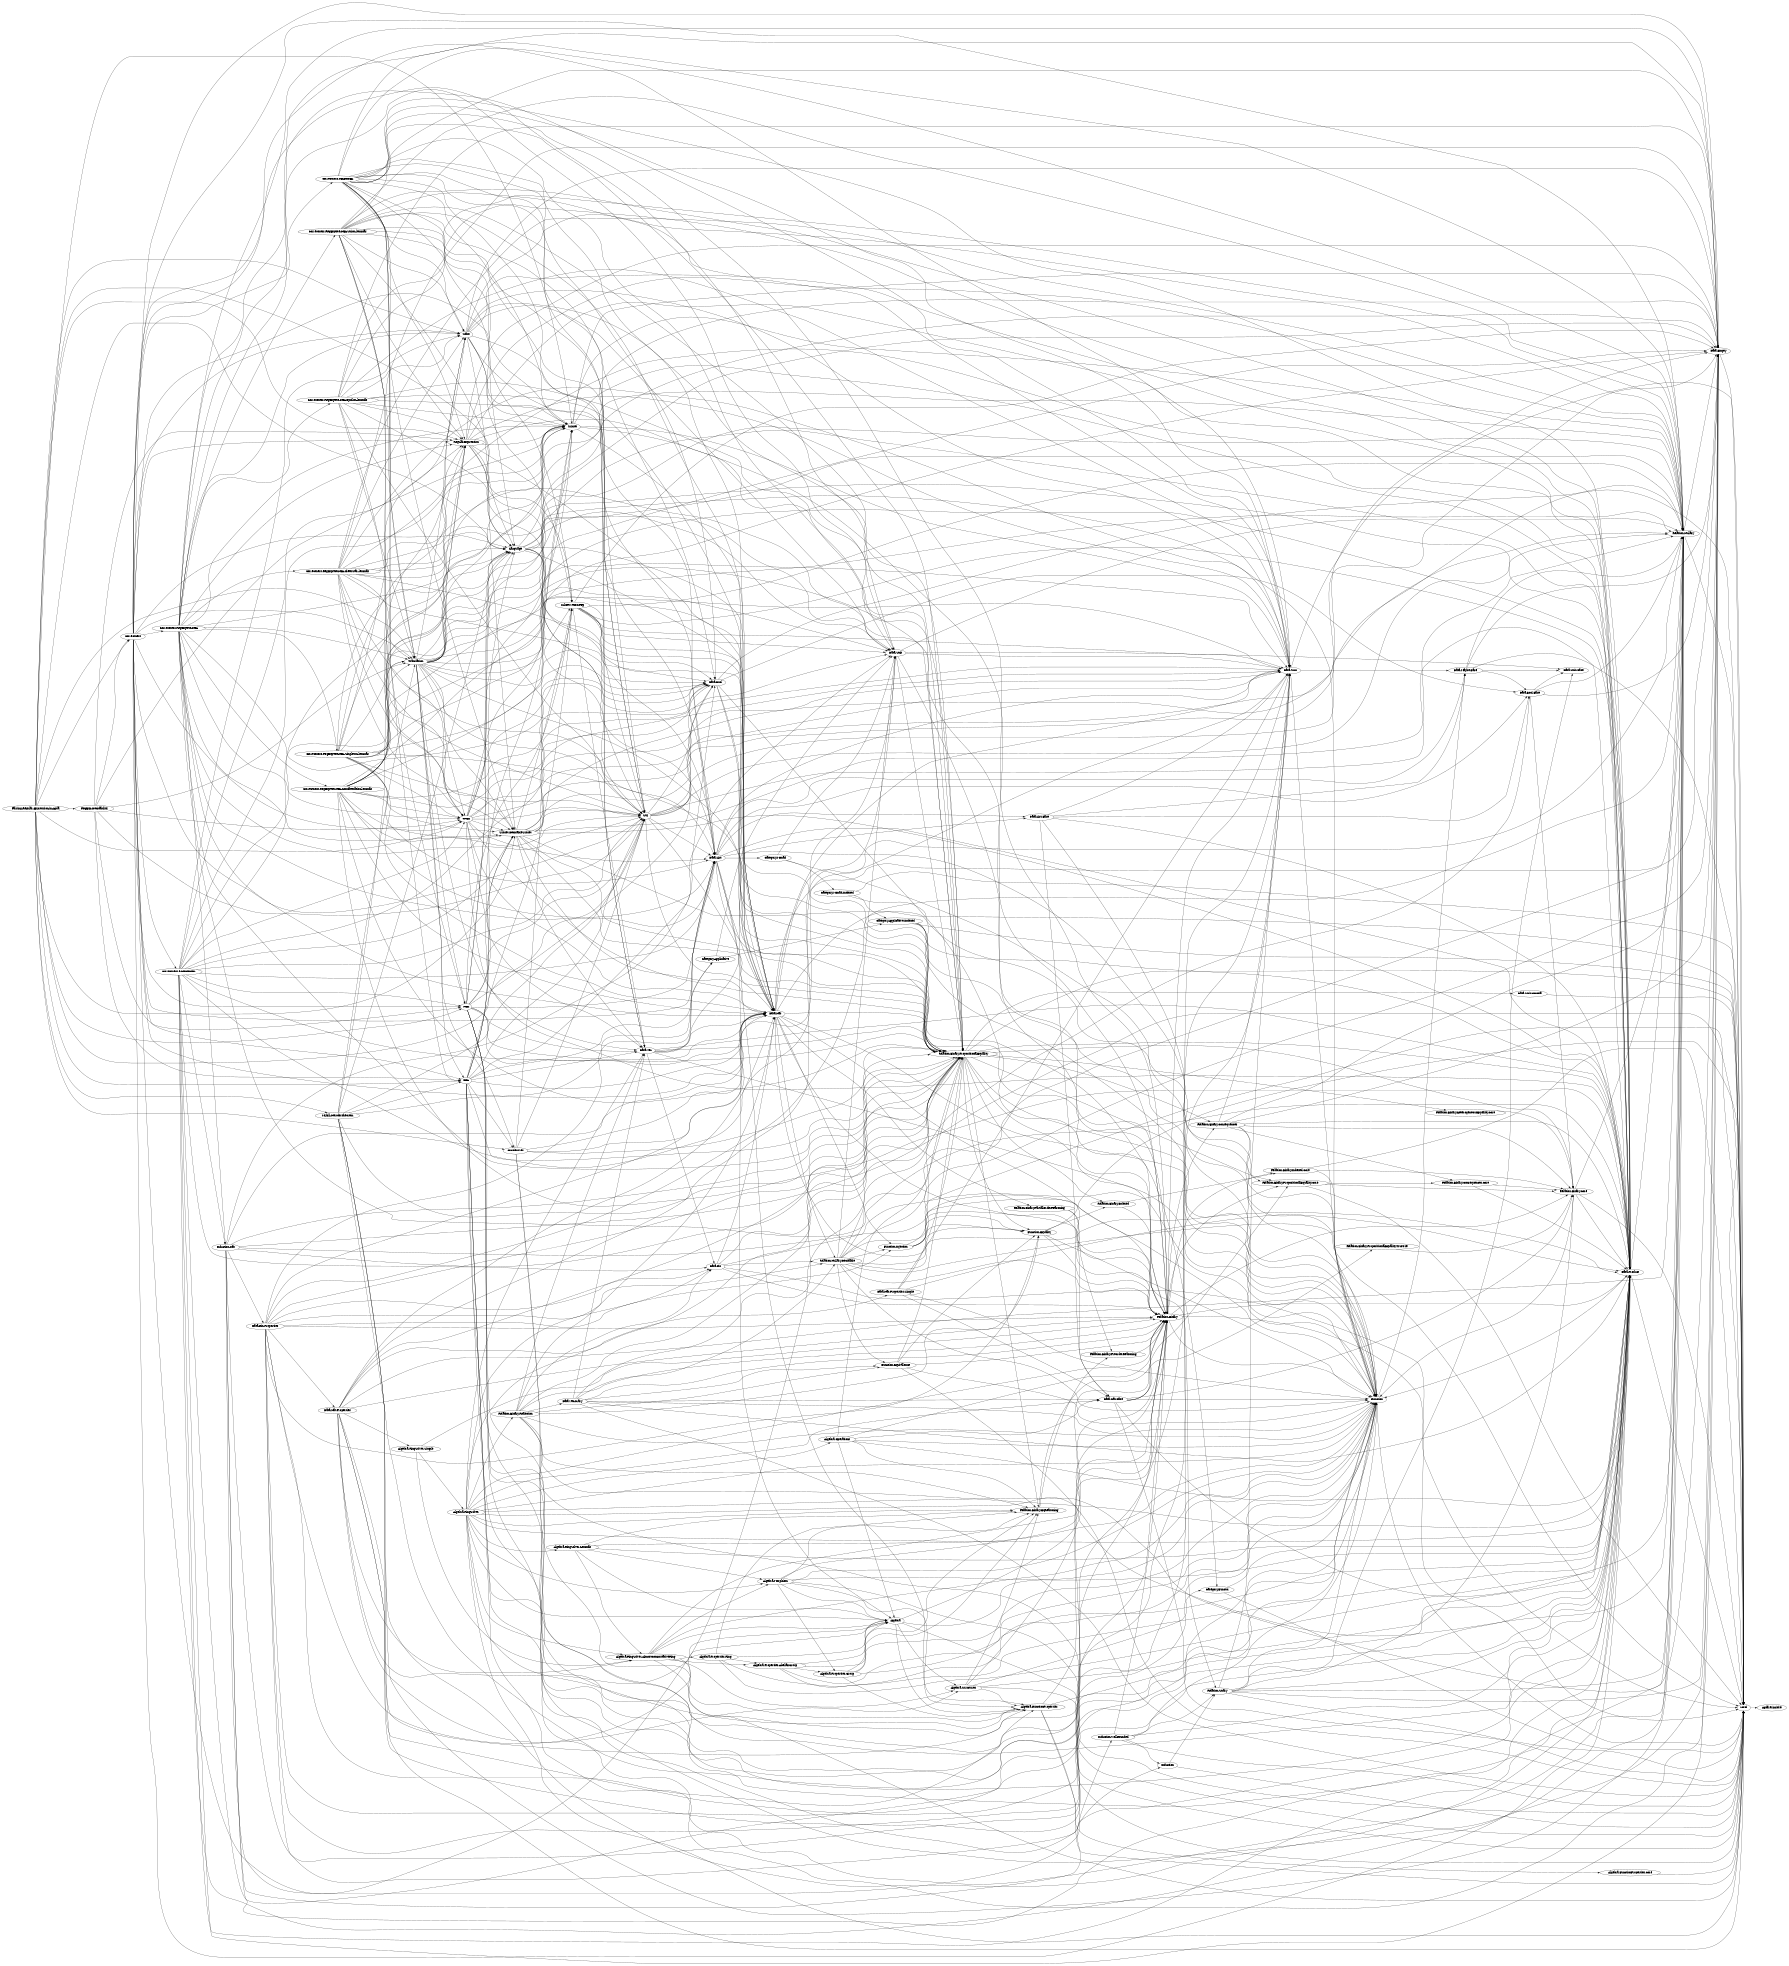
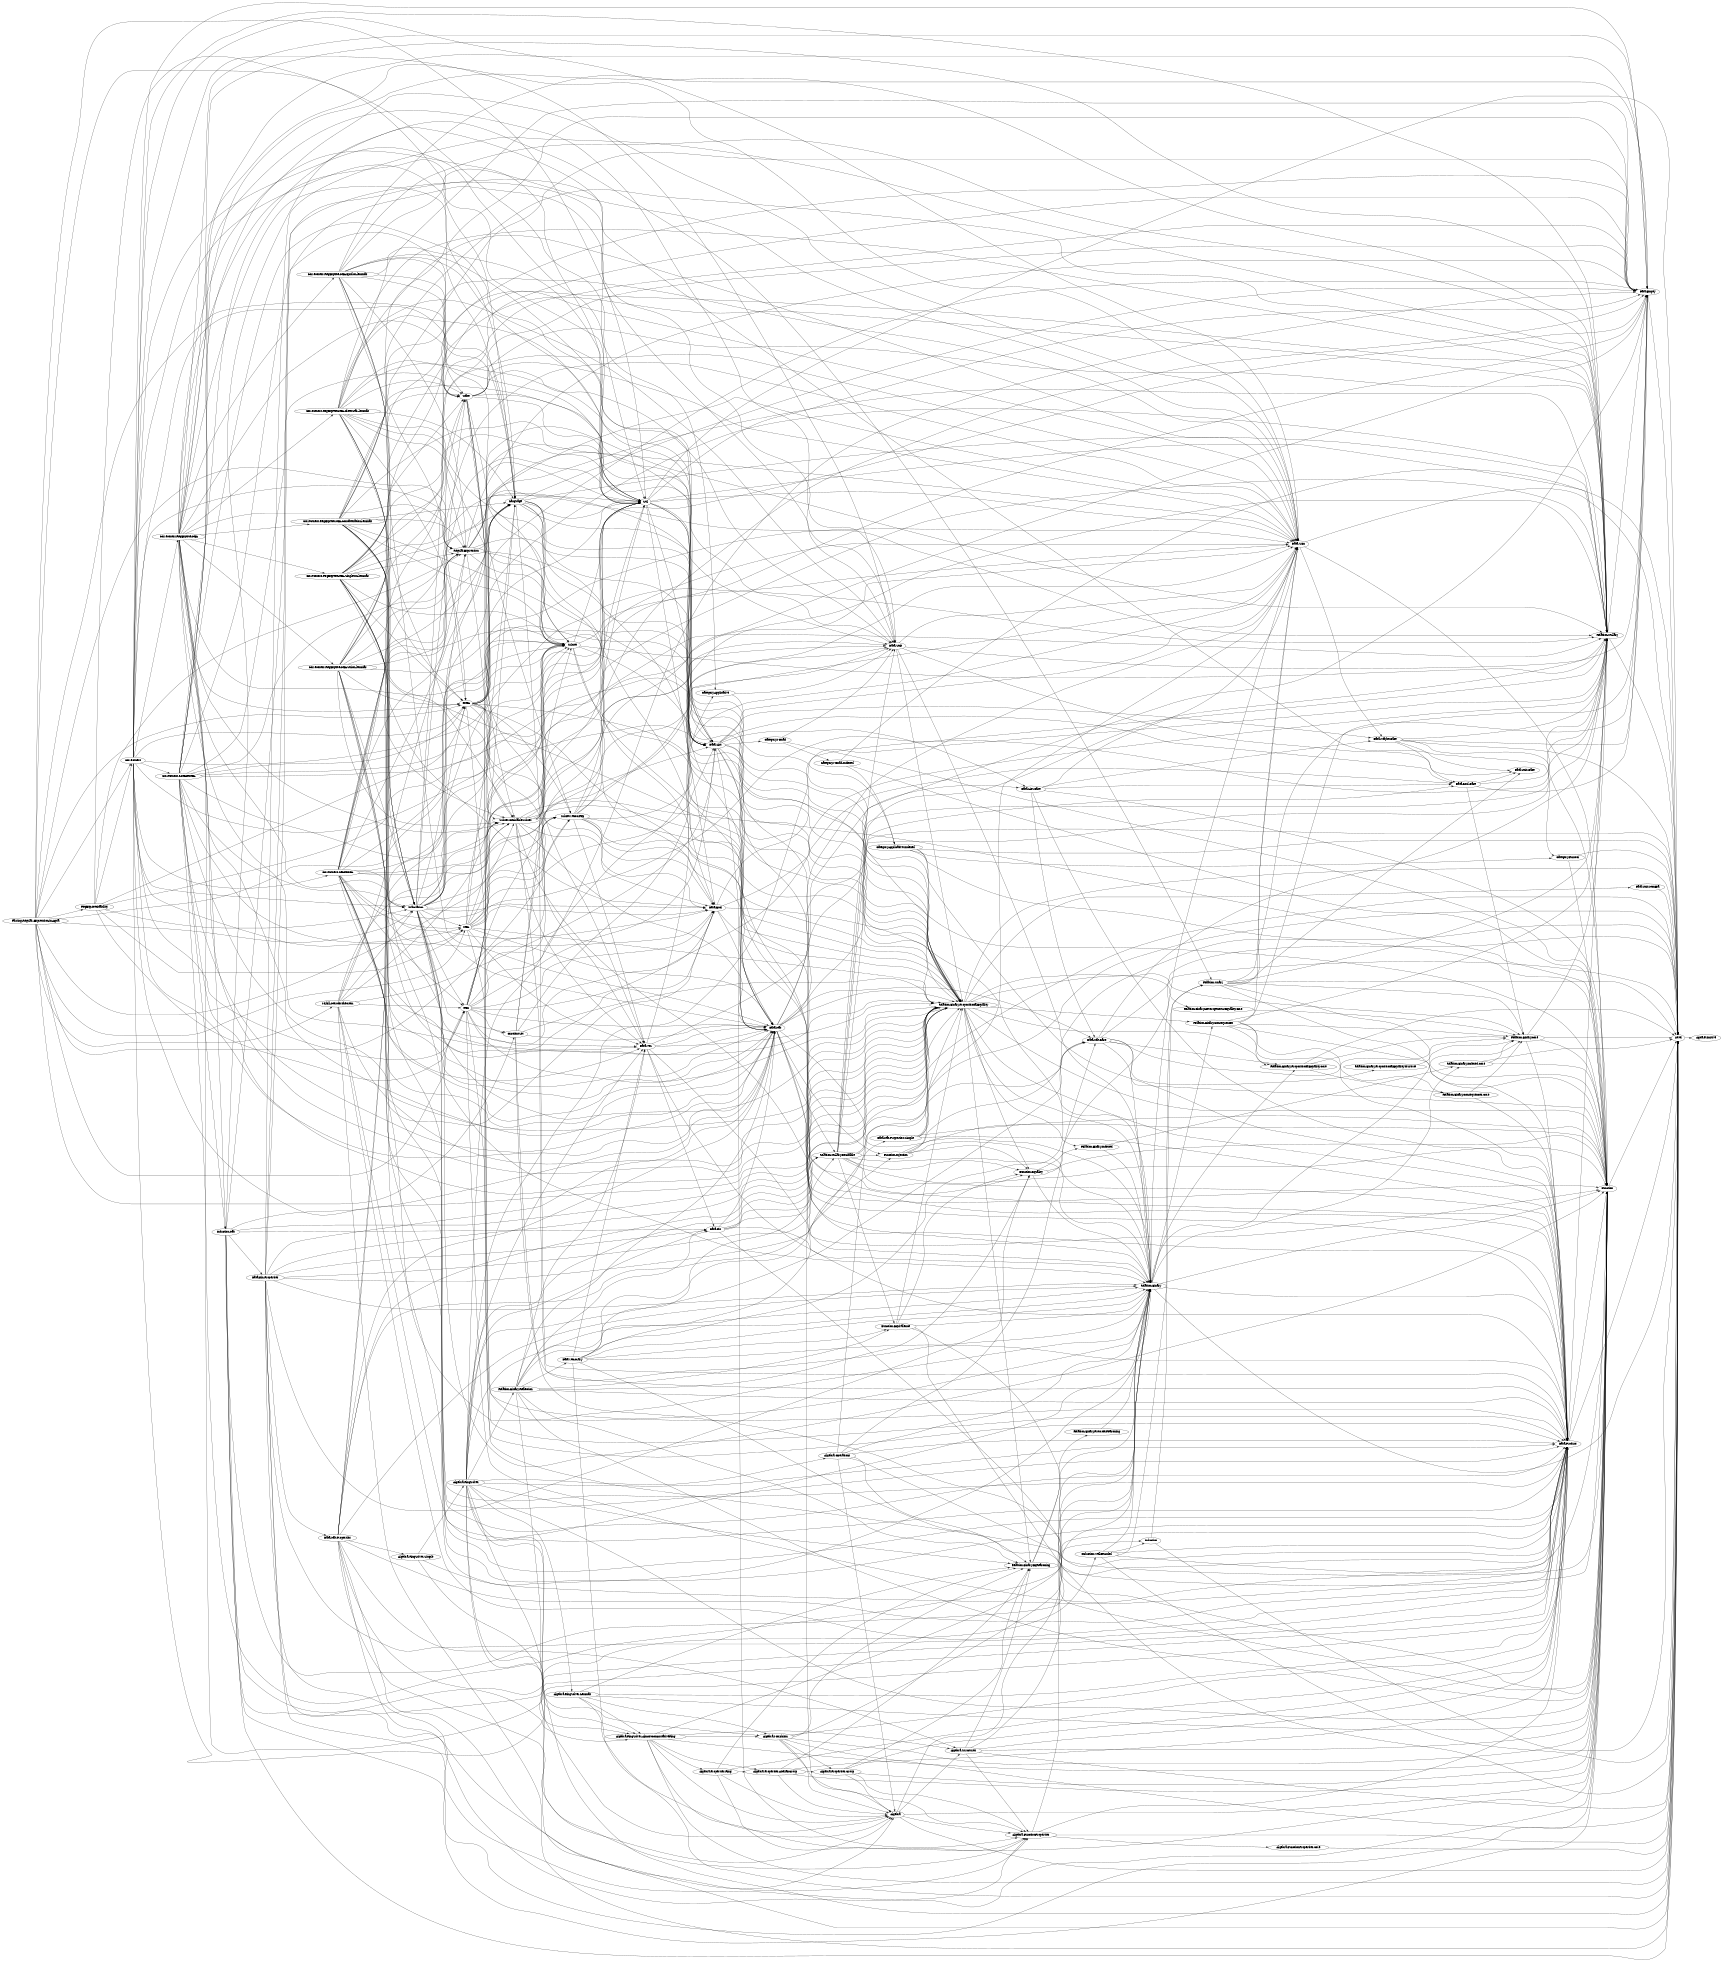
edge "Function" -> "Data.Maybe.Base": reversed
node "Relation.Binary.PartialOrderReasoning": removed
edge "NFA" -> "Data.Empty": removed
